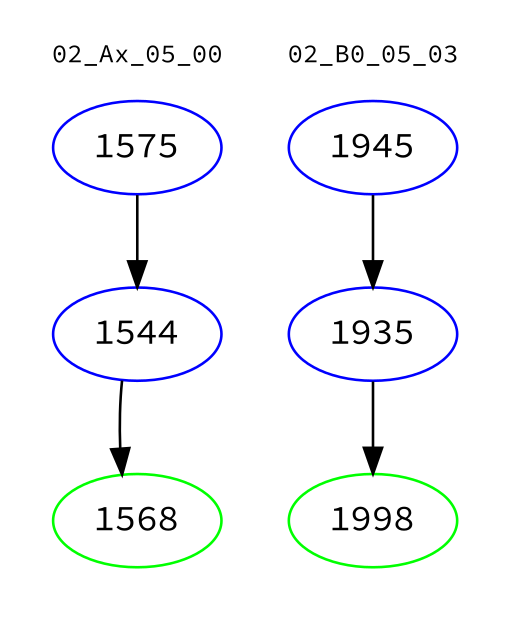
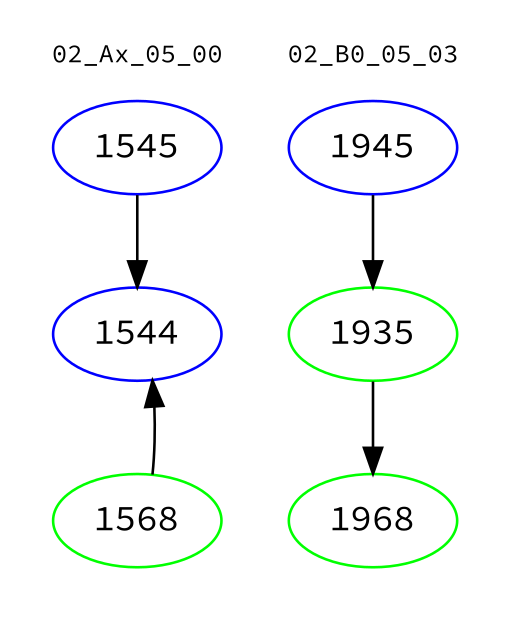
node "1575": label "1575" -> "1545"
node "1935": color blue -> green
edge "1544" -> "1568": reversed
node "1998": label "1998" -> "1968"
